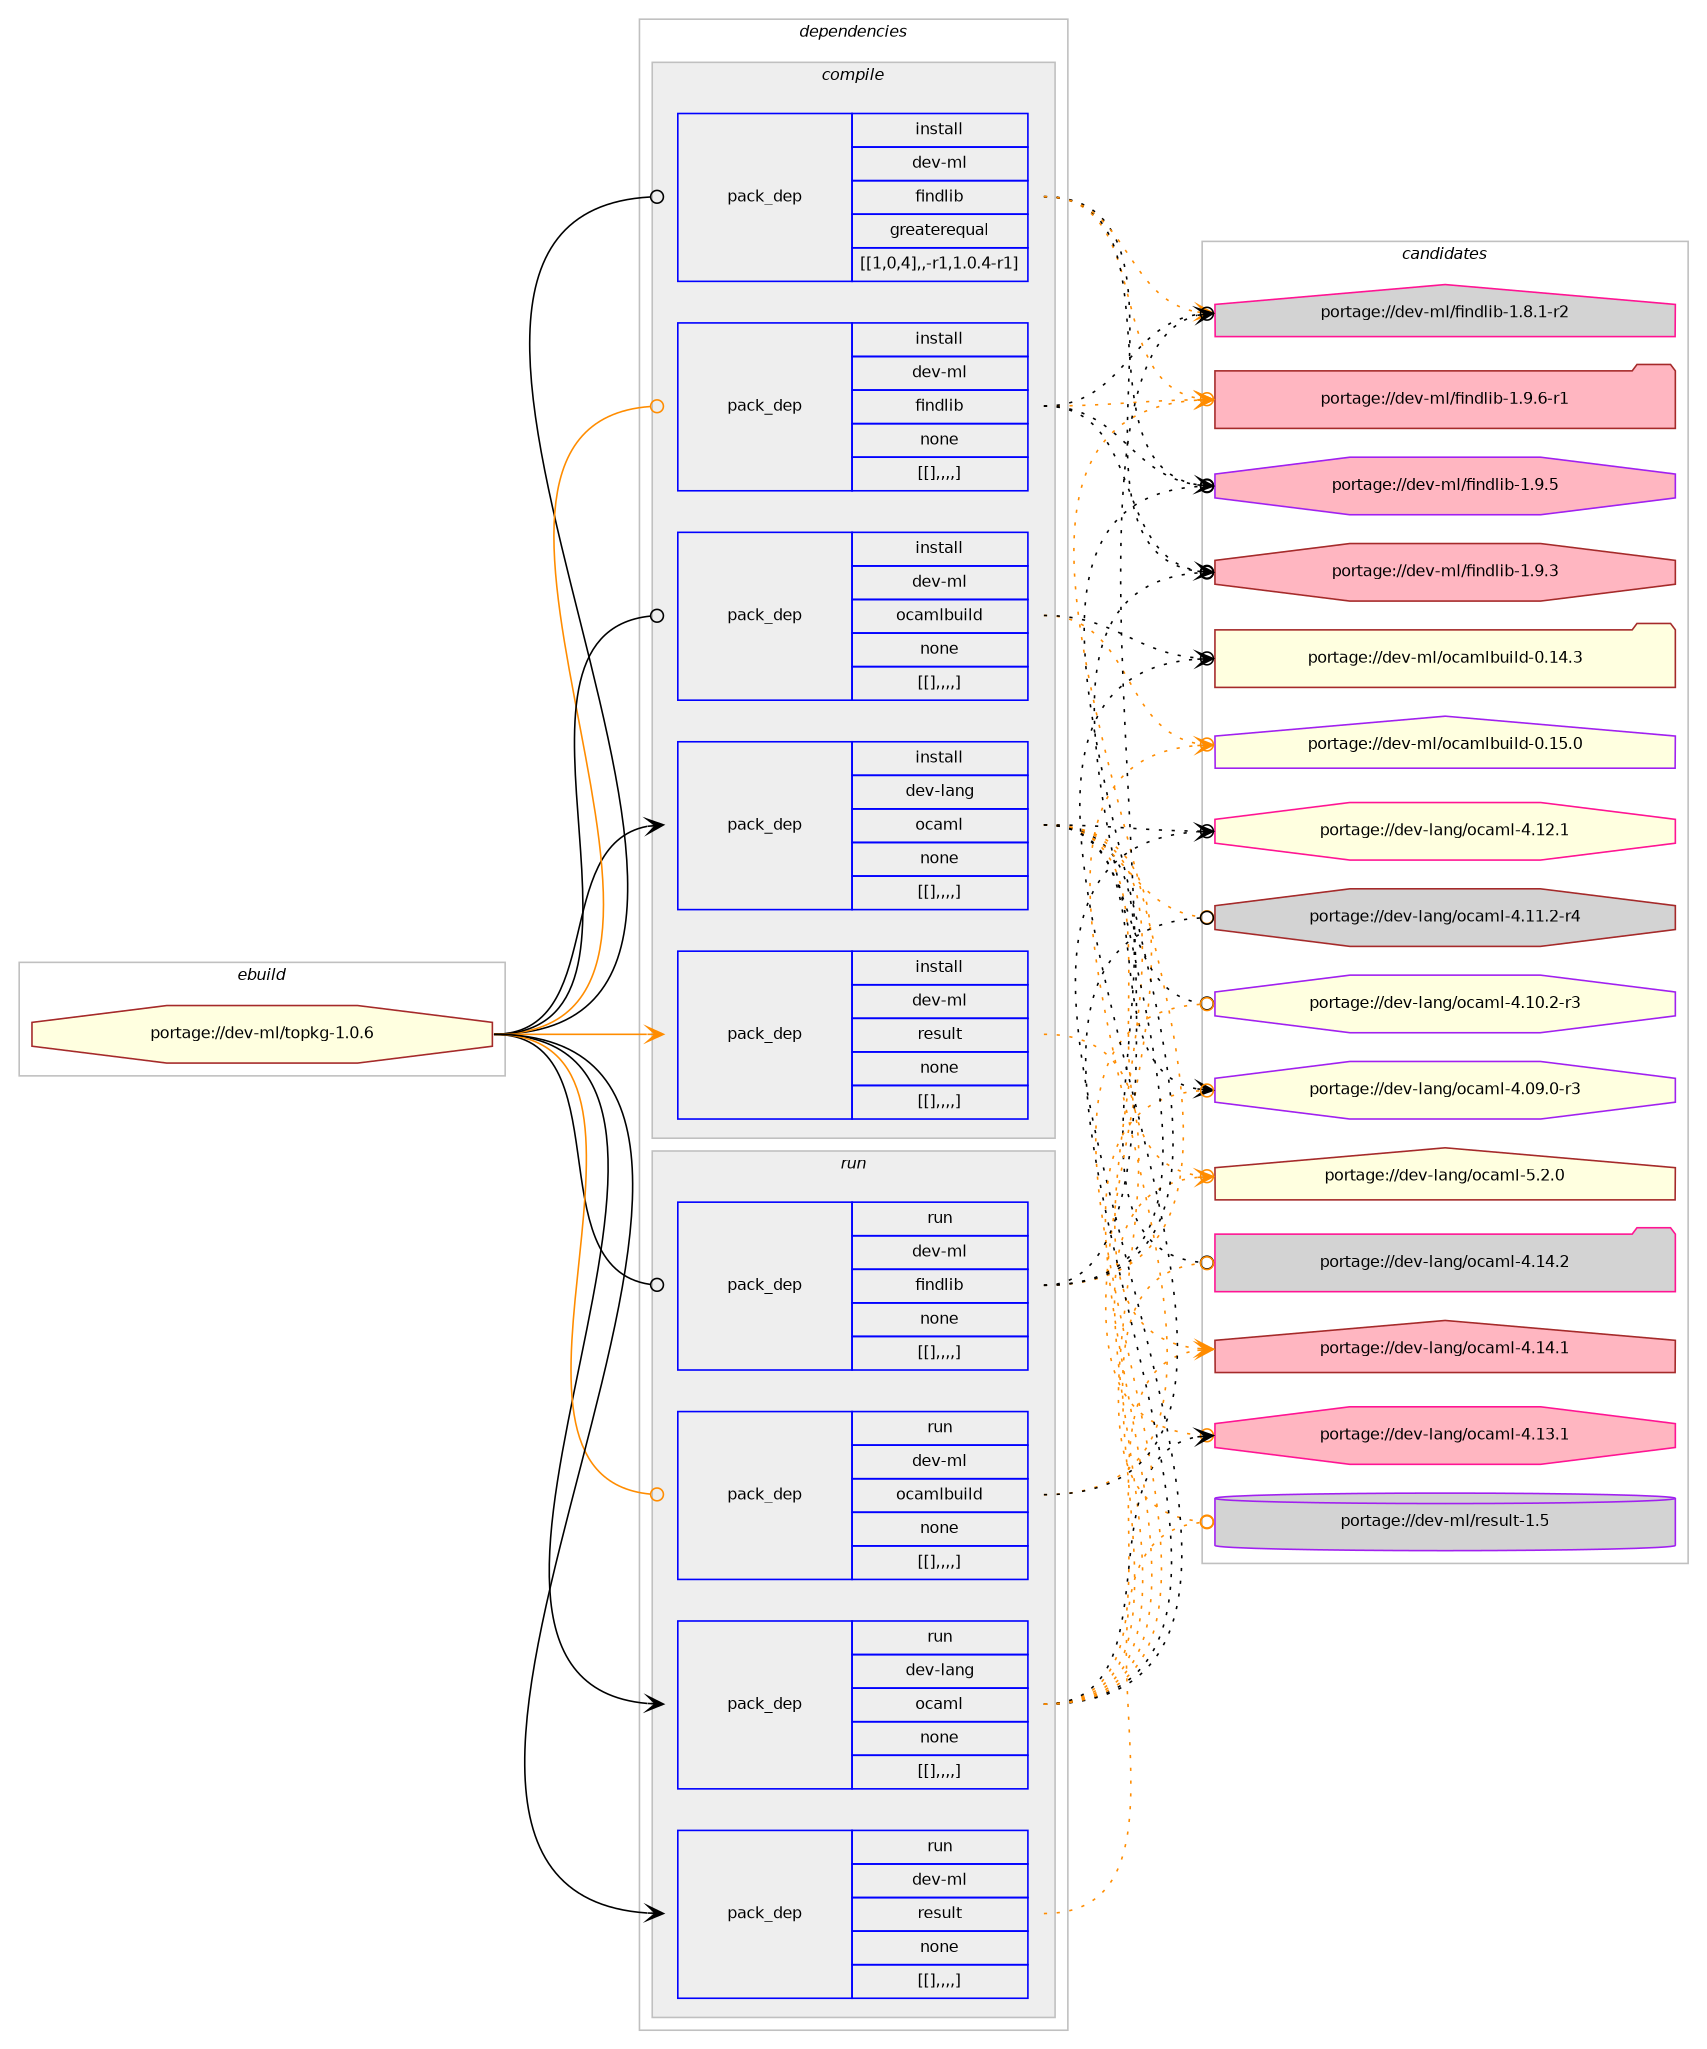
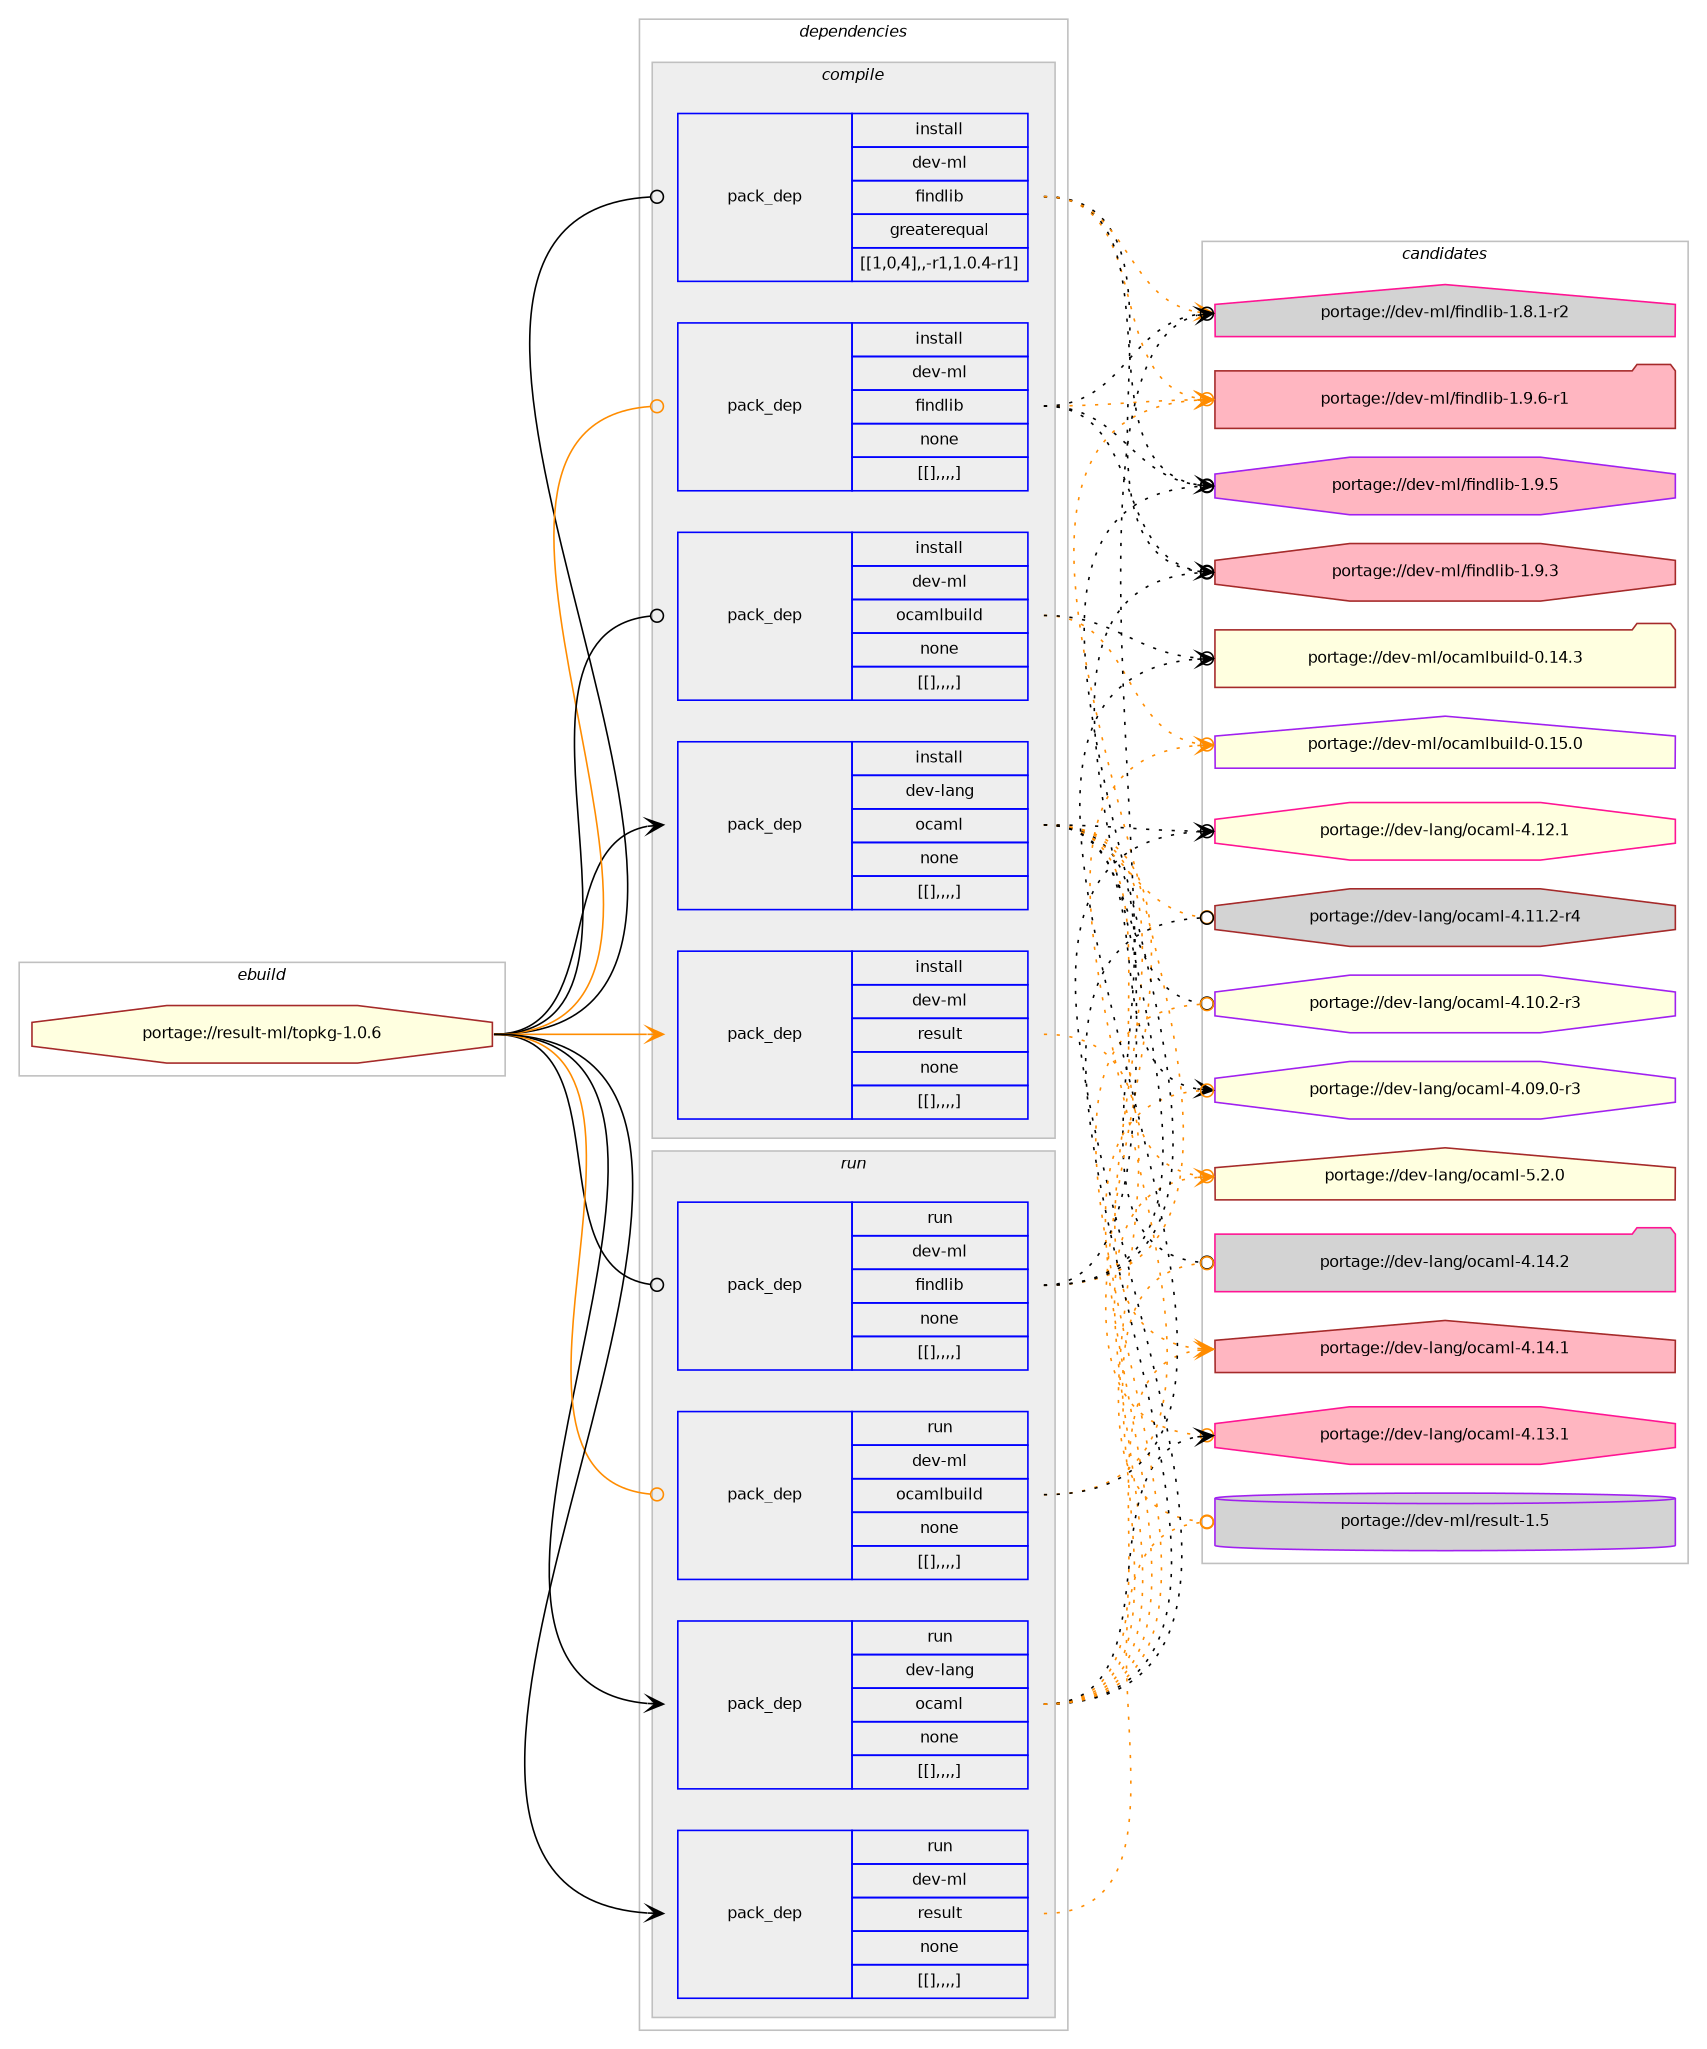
node "portage://dev-ml/topkg-1.0.6": label "portage://dev-ml/topkg-1.0.6" -> "portage://result-ml/topkg-1.0.6"
